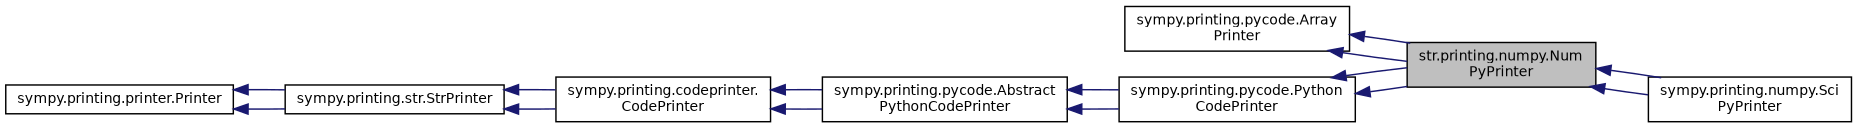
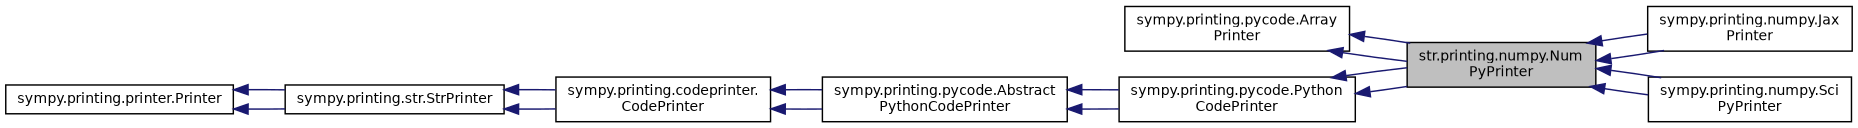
node "sympy.printing.numpy.Jax Printer": added
